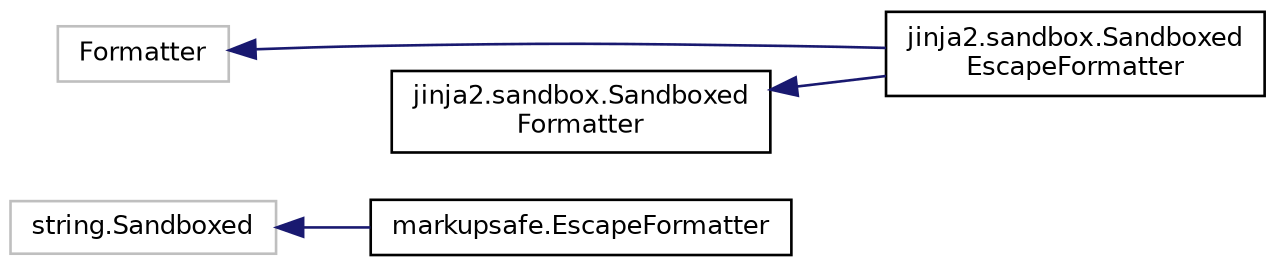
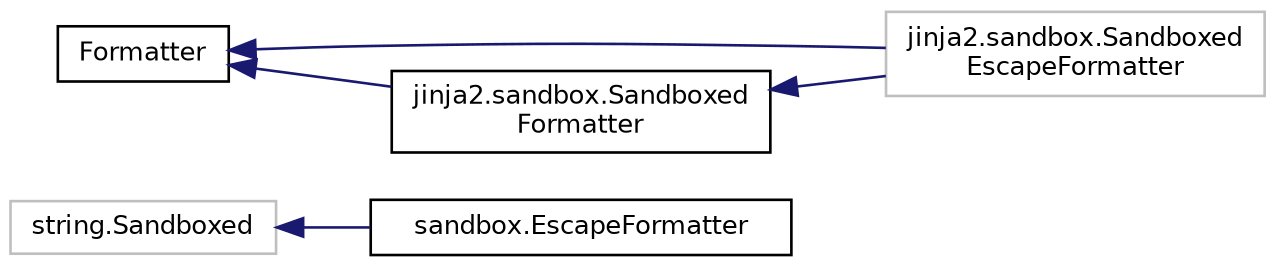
node "Formatter": color grey75 -> black
node "jinja2.sandbox.Sandboxed EscapeFormatter": color black -> grey75
edge "jinja2.sandbox.Sandboxed Formatter" -> "Formatter": added
node "markupsafe.EscapeFormatter": label "markupsafe.EscapeFormatter" -> "sandbox.EscapeFormatter"
